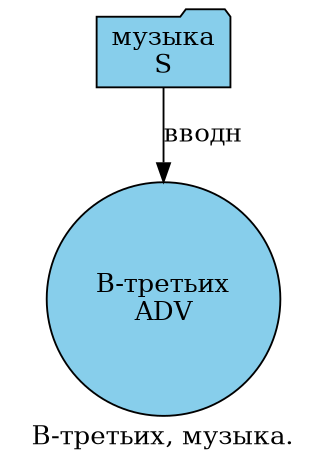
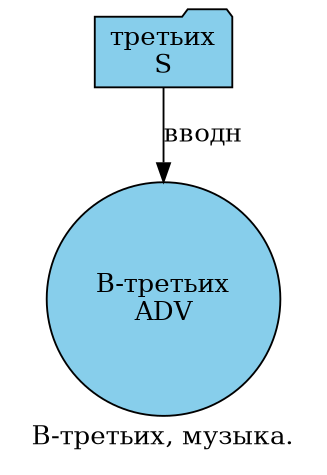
node "музыка S": label "музыка S" -> "третьих S"
